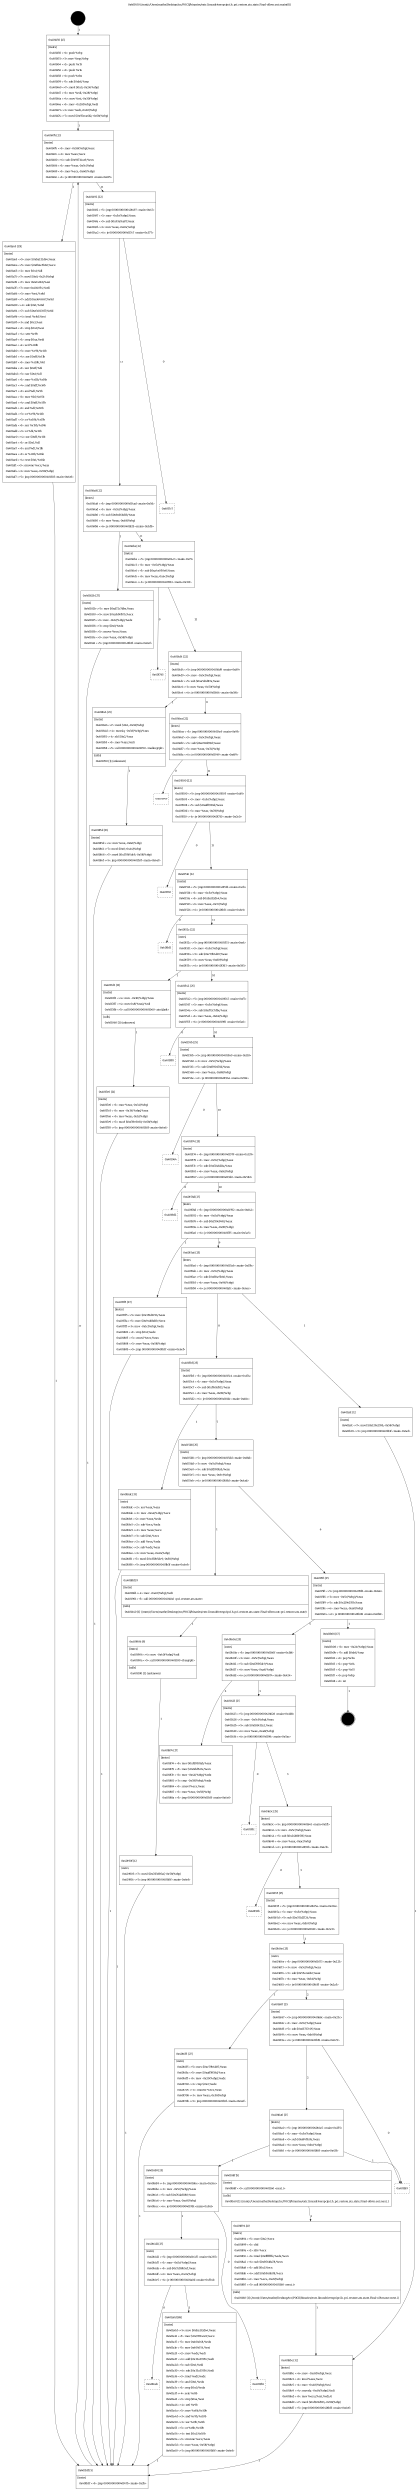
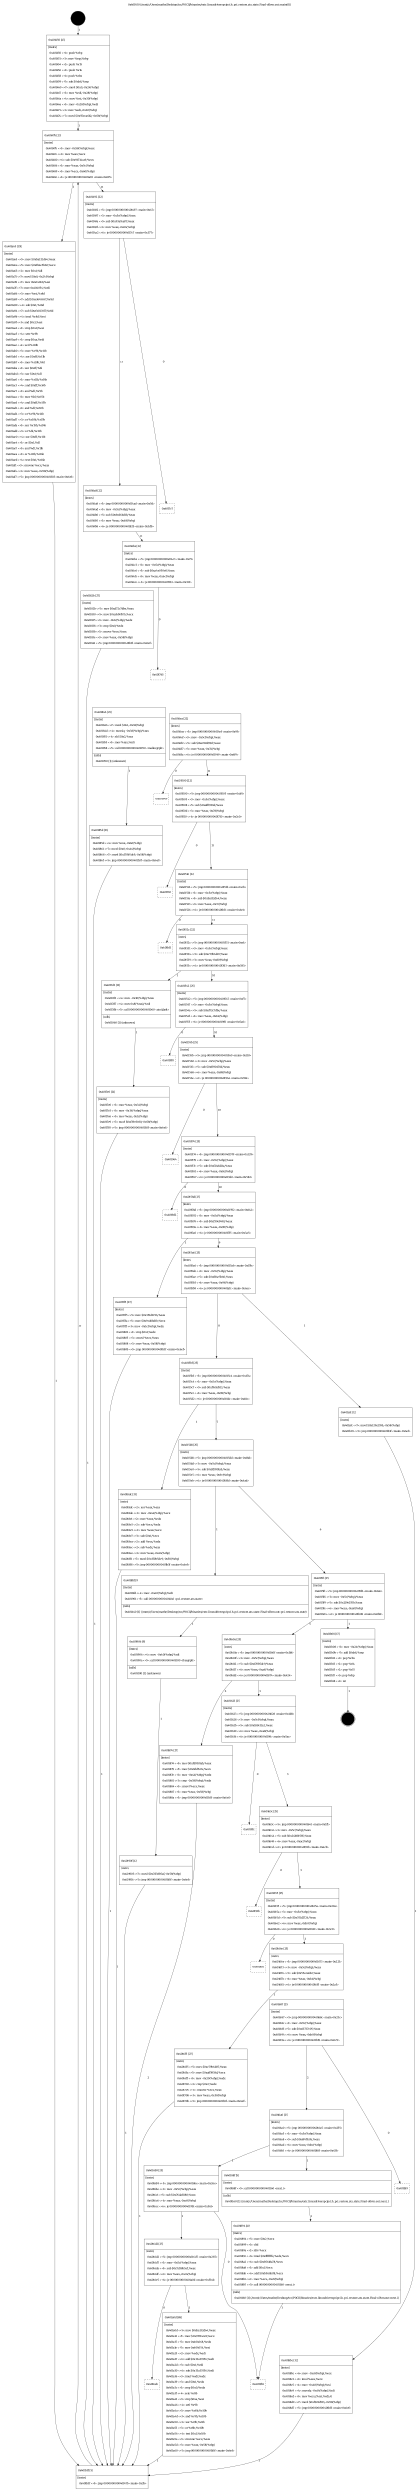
edge "0x4014a8 [22]" -> "0x40182b [27]": removed, label "1"
node "0x4014d4 [22]": removed
node "0x401810": added
edge "0x40166e [25]" -> "0x401687 [25]": removed, label "2"
edge "0x401874 [27]" -> "0x401b3f [5]": added, label "2"
edge "0x4016a0 [25]" -> "0x401b19": now "0x4016a0 [25]" -> "0x40188f [5]"
edge "0x401894 [40]" -> "0x4018bc [32]": now "0x401894 [40]" -> "0x4019b1"
